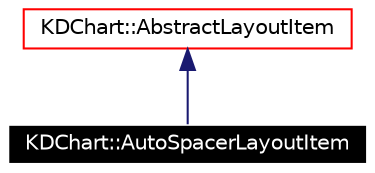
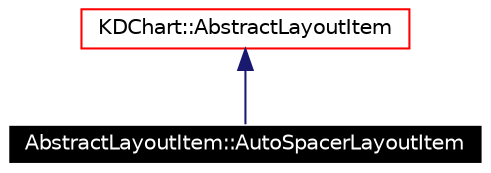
node "KDChart::AutoSpacerLayoutItem": label "KDChart::AutoSpacerLayoutItem" -> "AbstractLayoutItem::AutoSpacerLayoutItem"
